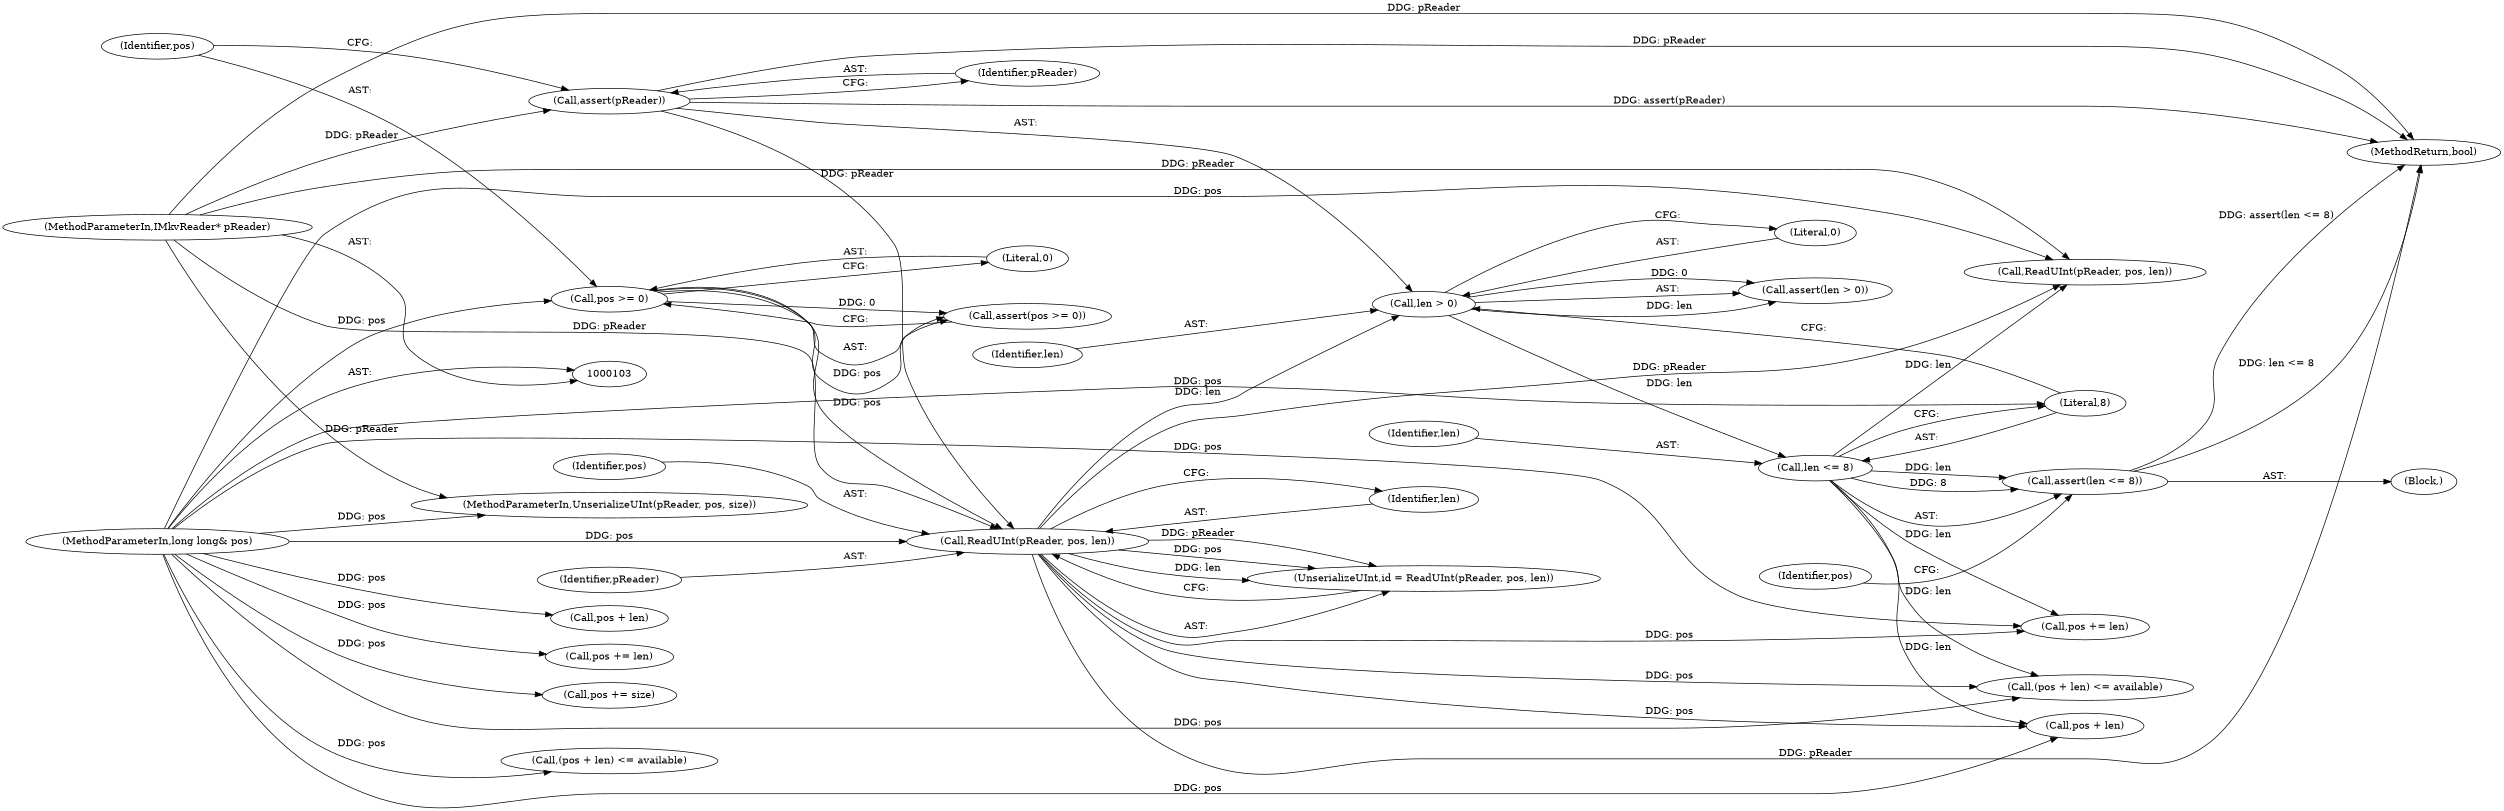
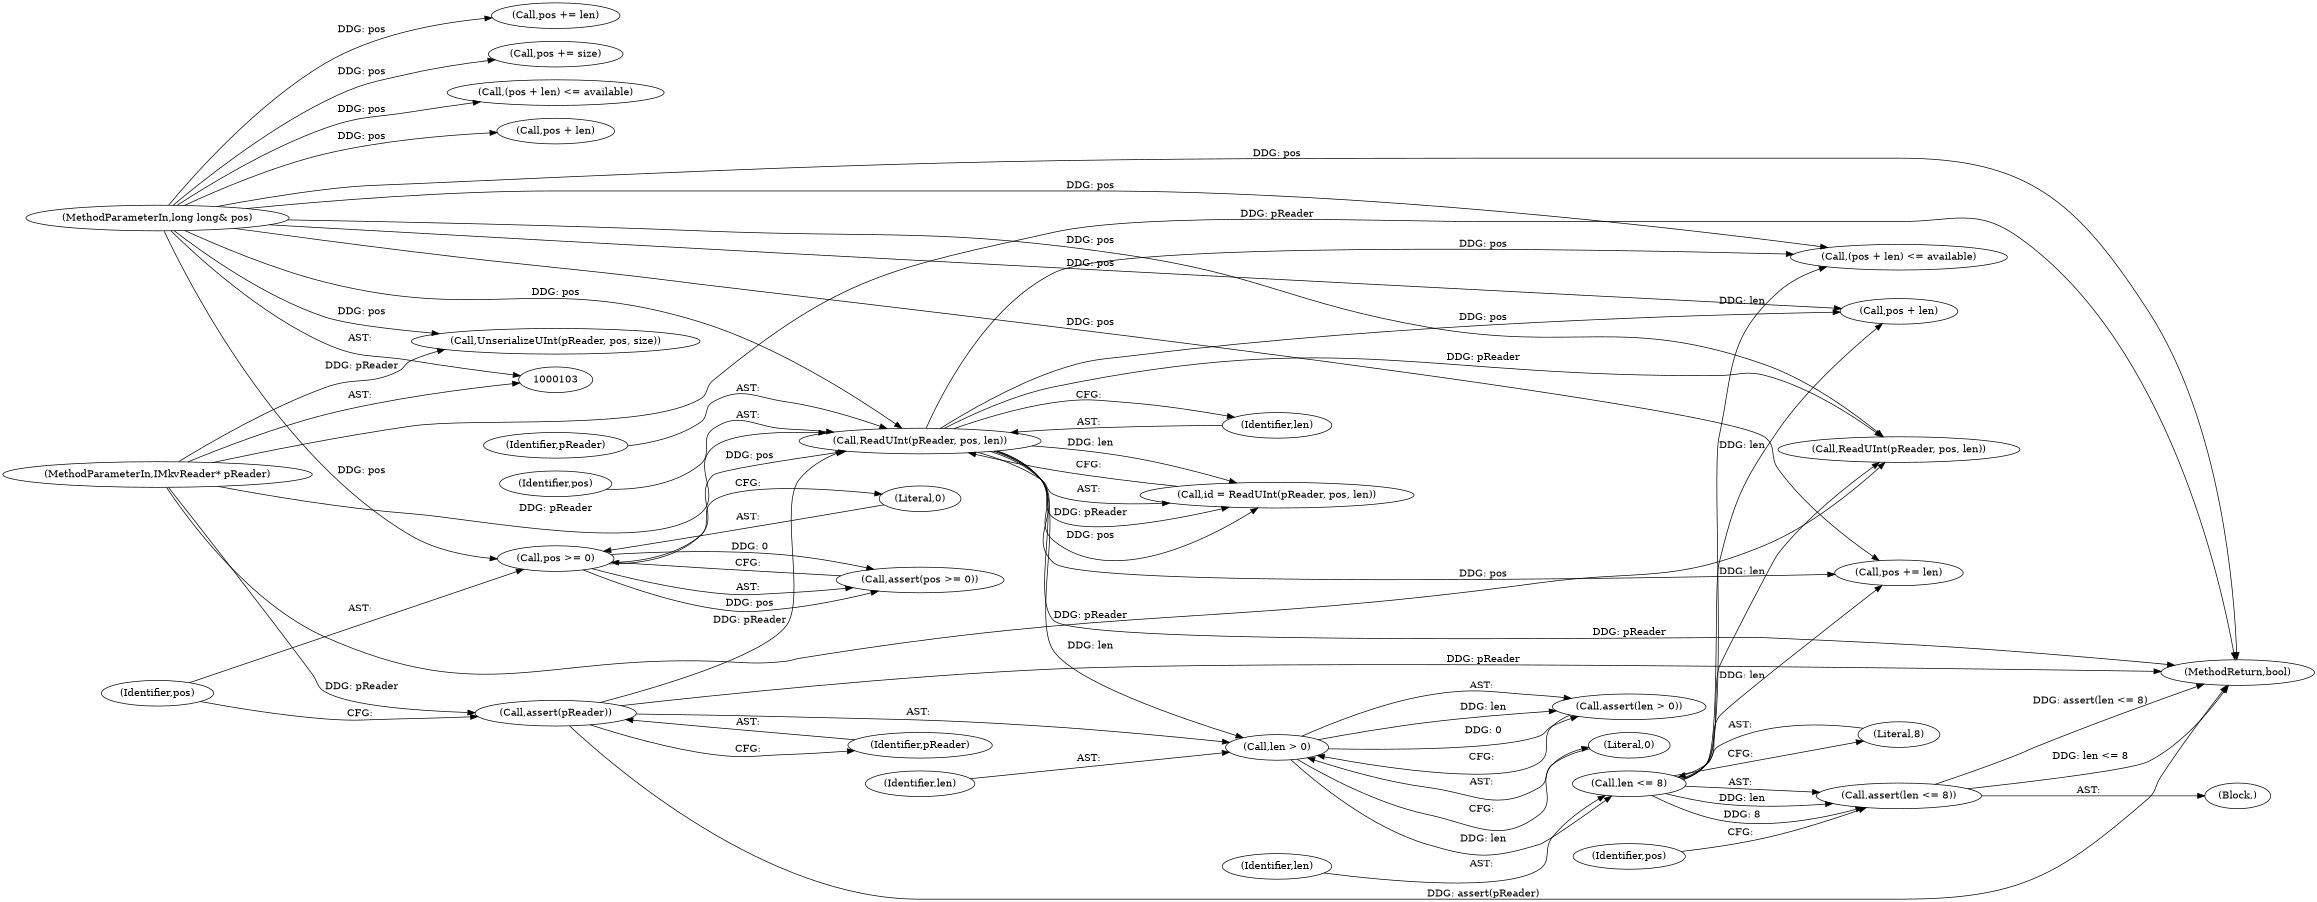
edge "(Literal,8)" -> "(Call,len > 0)": now "(Call,assert(len > 0))" -> "(Call,len > 0)"
edge "(MethodParameterIn,long long& pos)" -> "(Literal,8)": now "(MethodParameterIn,long long& pos)" -> "(MethodReturn,bool)"
node "(MethodParameterIn,UnserializeUInt(pReader, pos, size))": label "(MethodParameterIn,UnserializeUInt(pReader, pos, size))" -> "(Call,UnserializeUInt(pReader, pos, size))"
node "(UnserializeUInt,id = ReadUInt(pReader, pos, len))": label "(UnserializeUInt,id = ReadUInt(pReader, pos, len))" -> "(Call,id = ReadUInt(pReader, pos, len))"
